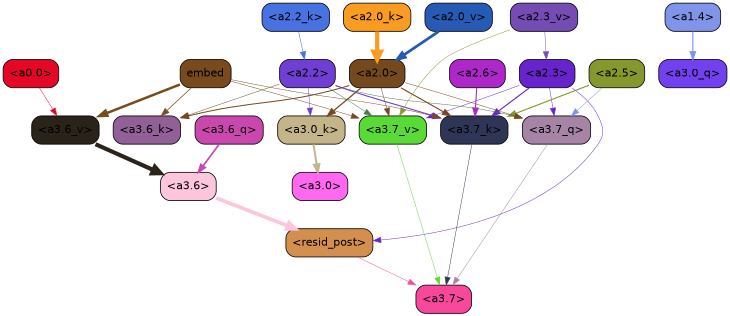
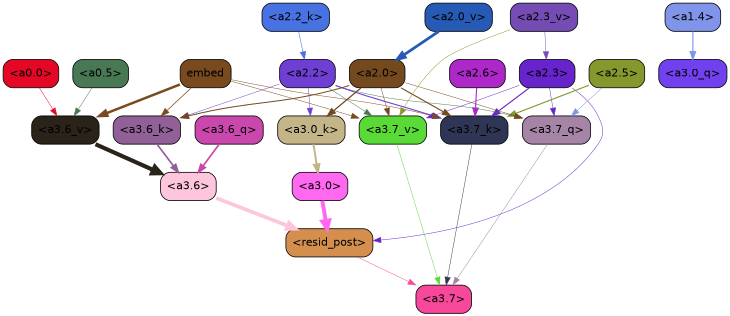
node "<a2.0_k>": removed
node "<a0.5>": added
edge "<a2.2>" -> "<a3.6_k>": color #74491e -> #6f3fd4
edge "<a3.6_k>" -> "<a3.6>": added
edge "<a3.0>" -> "<resid_post>": added
